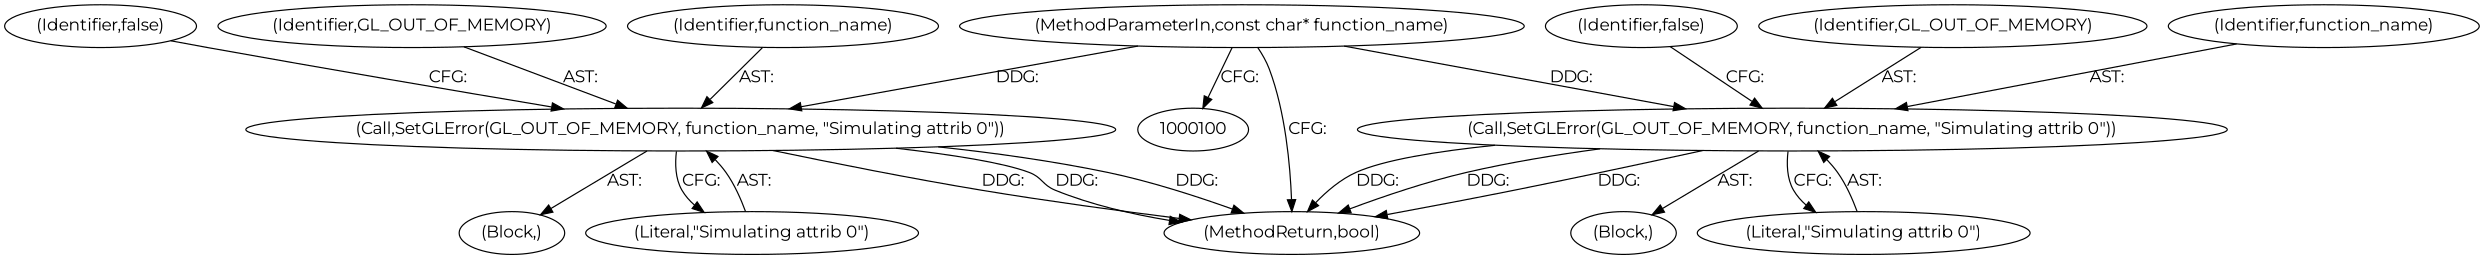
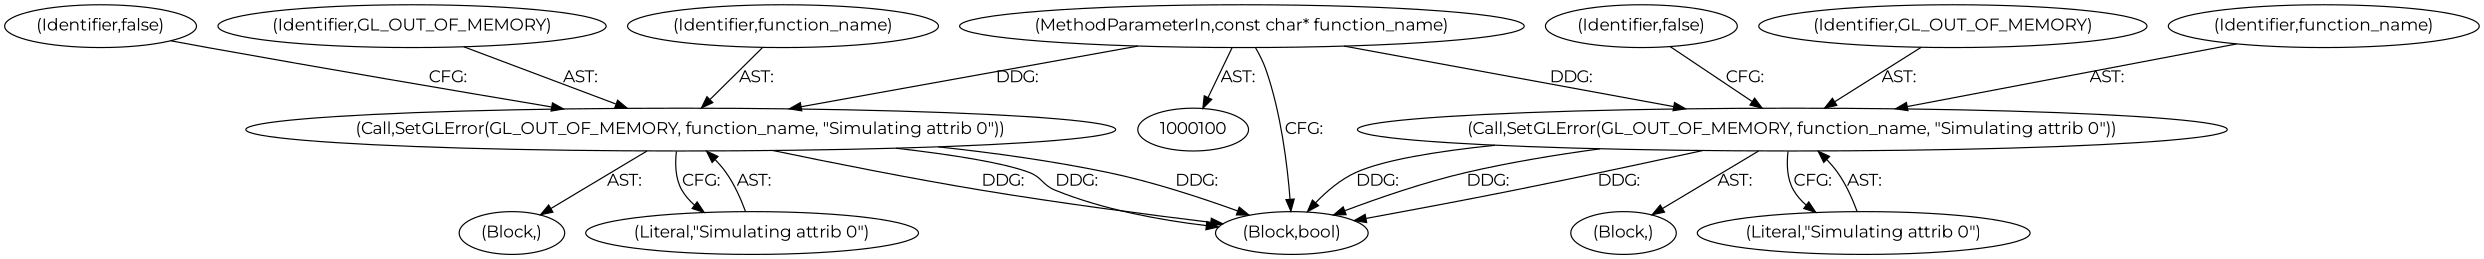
edge "(MethodParameterIn,const char* function_name)" -> "1000100": label "CFG: " -> "AST: "
node "(MethodReturn,bool)": label "(MethodReturn,bool)" -> "(Block,bool)"
